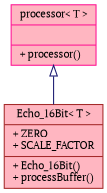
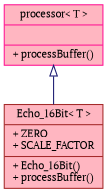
node "processor< T >": text "+ processor()" -> "+ processBuffer()"
